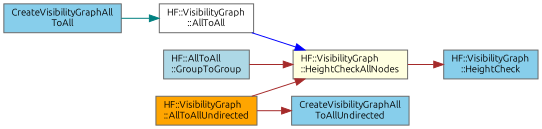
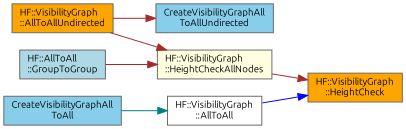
edge "HF::VisibilityGraph ::AllToAll" -> "HF::VisibilityGraph ::HeightCheckAllNodes": now "HF::VisibilityGraph ::AllToAll" -> "HF::VisibilityGraph ::HeightCheck"
node "HF::VisibilityGraph ::HeightCheck": fillcolor skyblue -> orange
